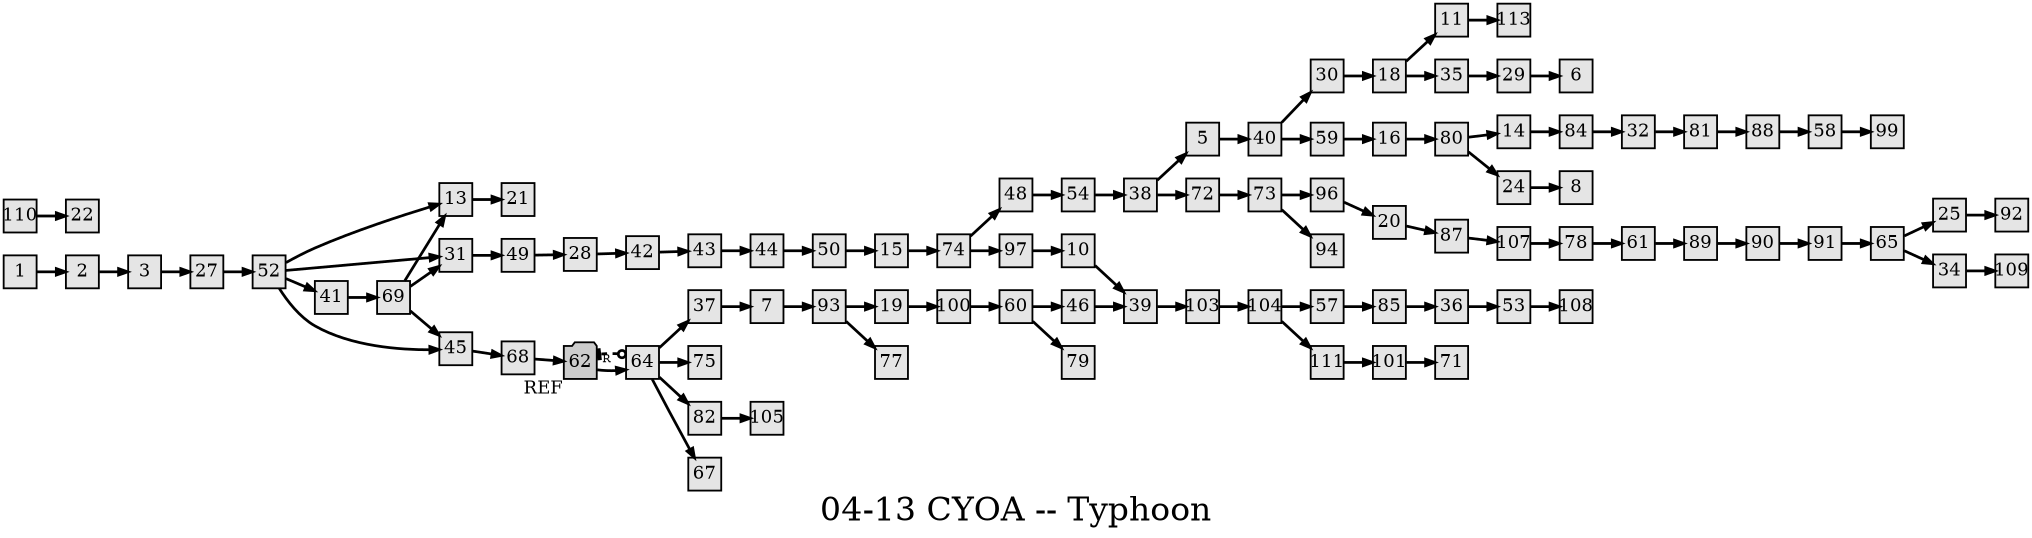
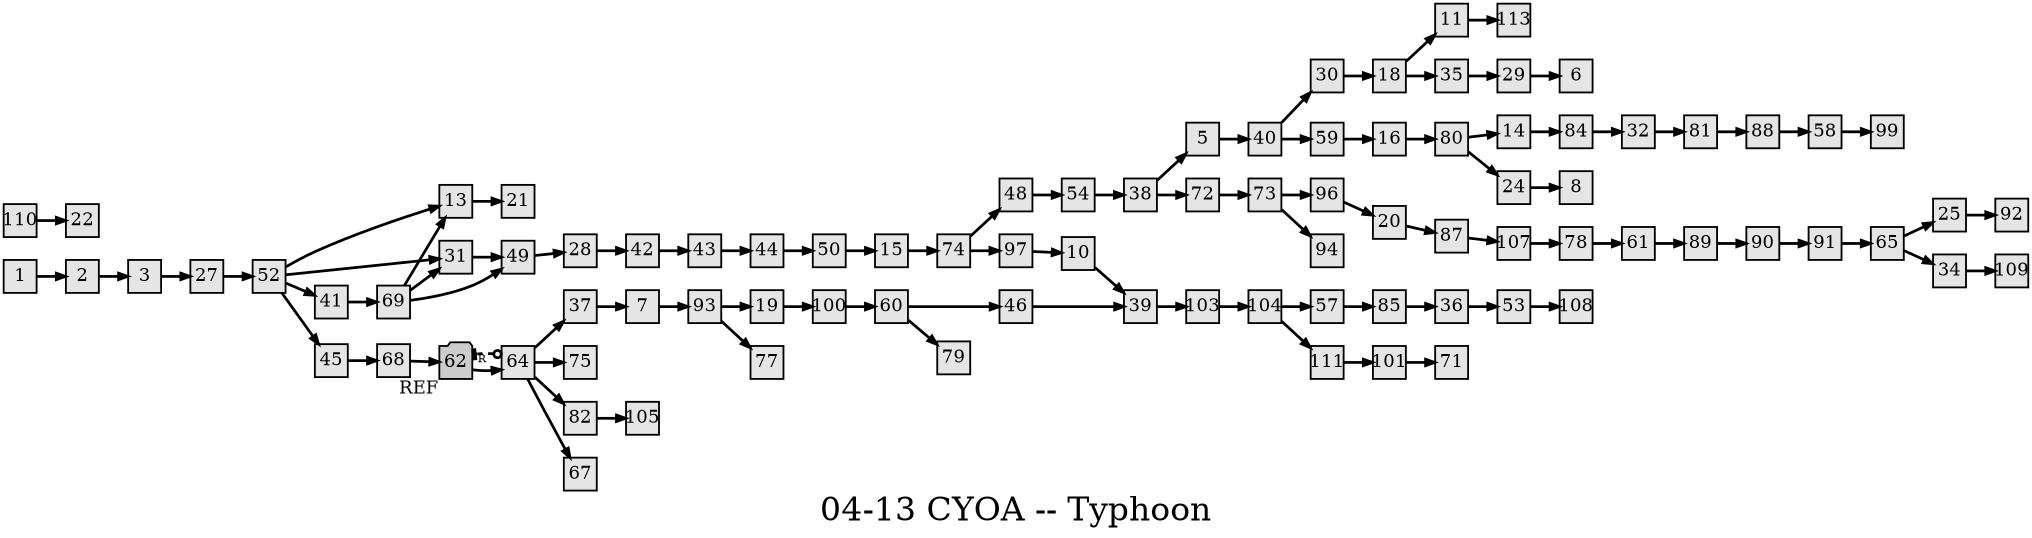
edge "69" -> "45": now "69" -> "49"
